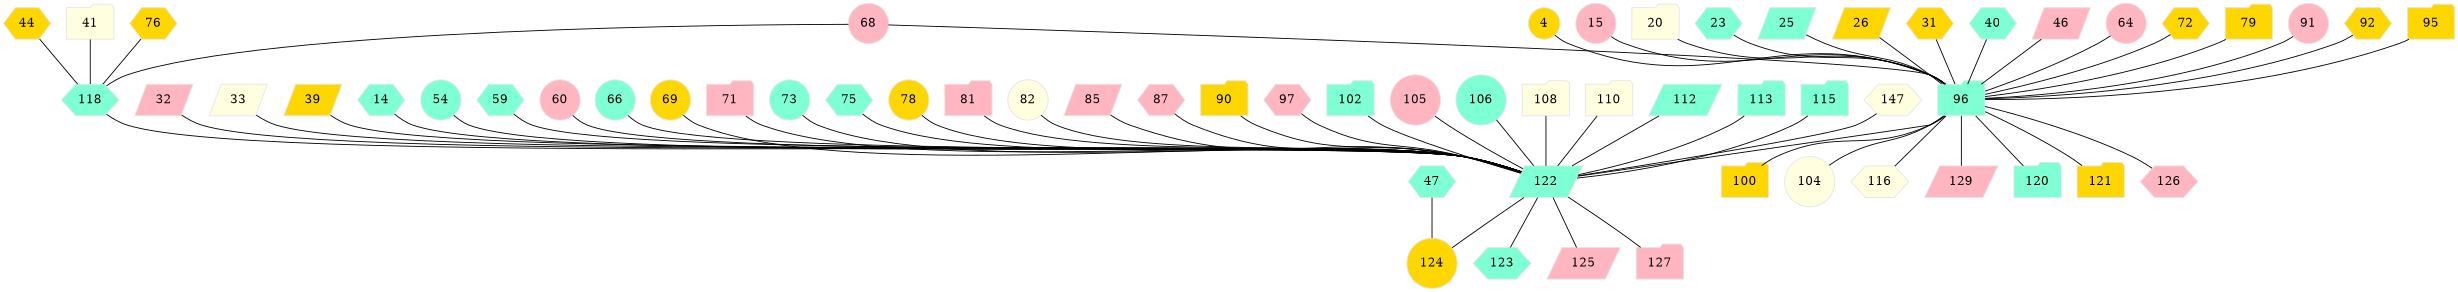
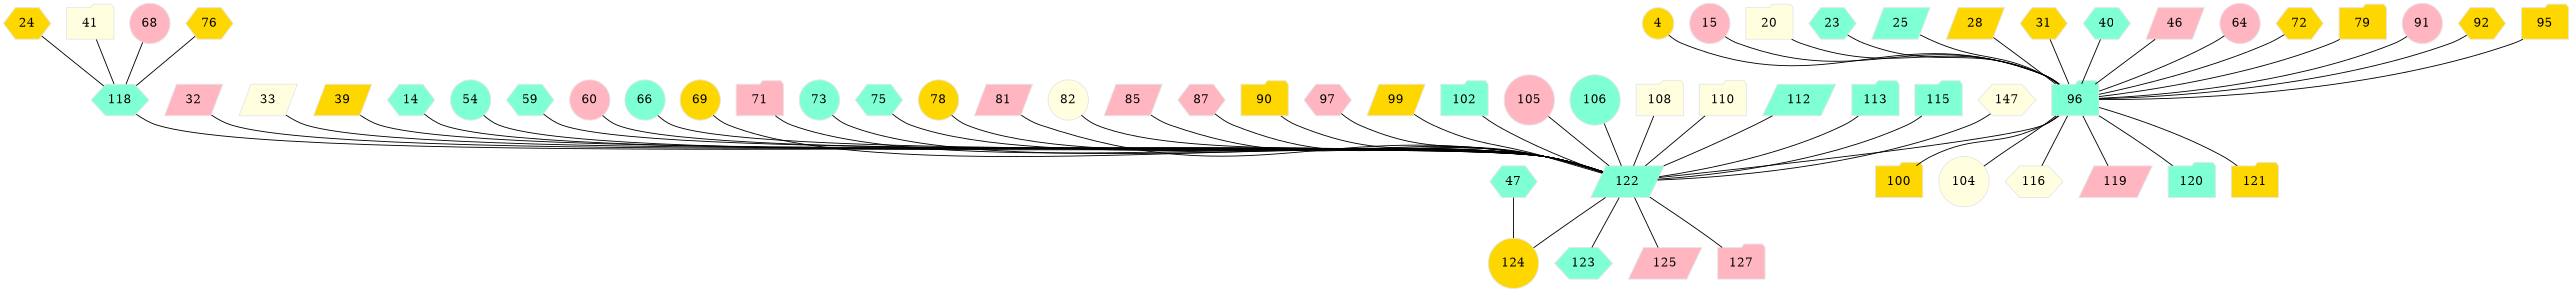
node "44": label "44" -> "24"
node "26": label "26" -> "28"
edge "68" -- "96": removed
node "81": shape folder -> parallelogram
node "99": added
node "129": label "129" -> "119"
node "126": removed
